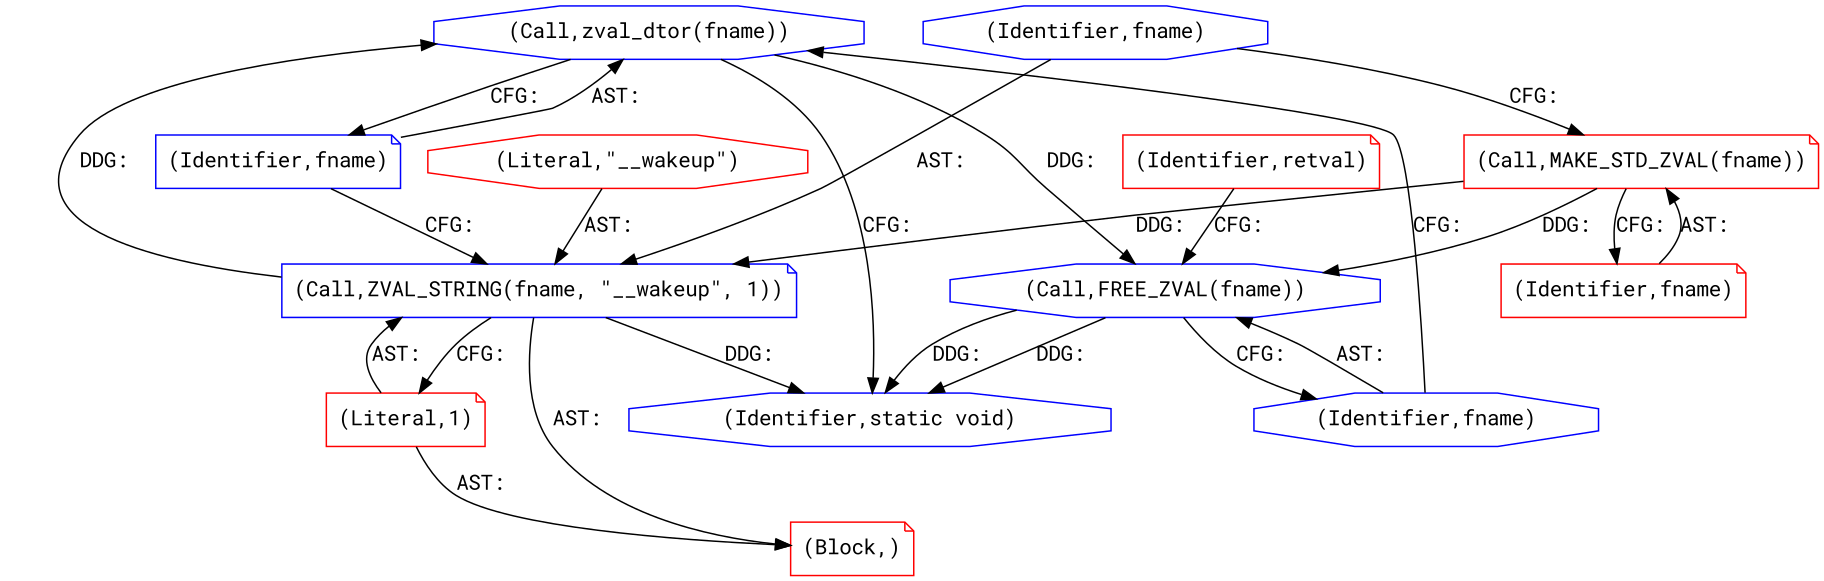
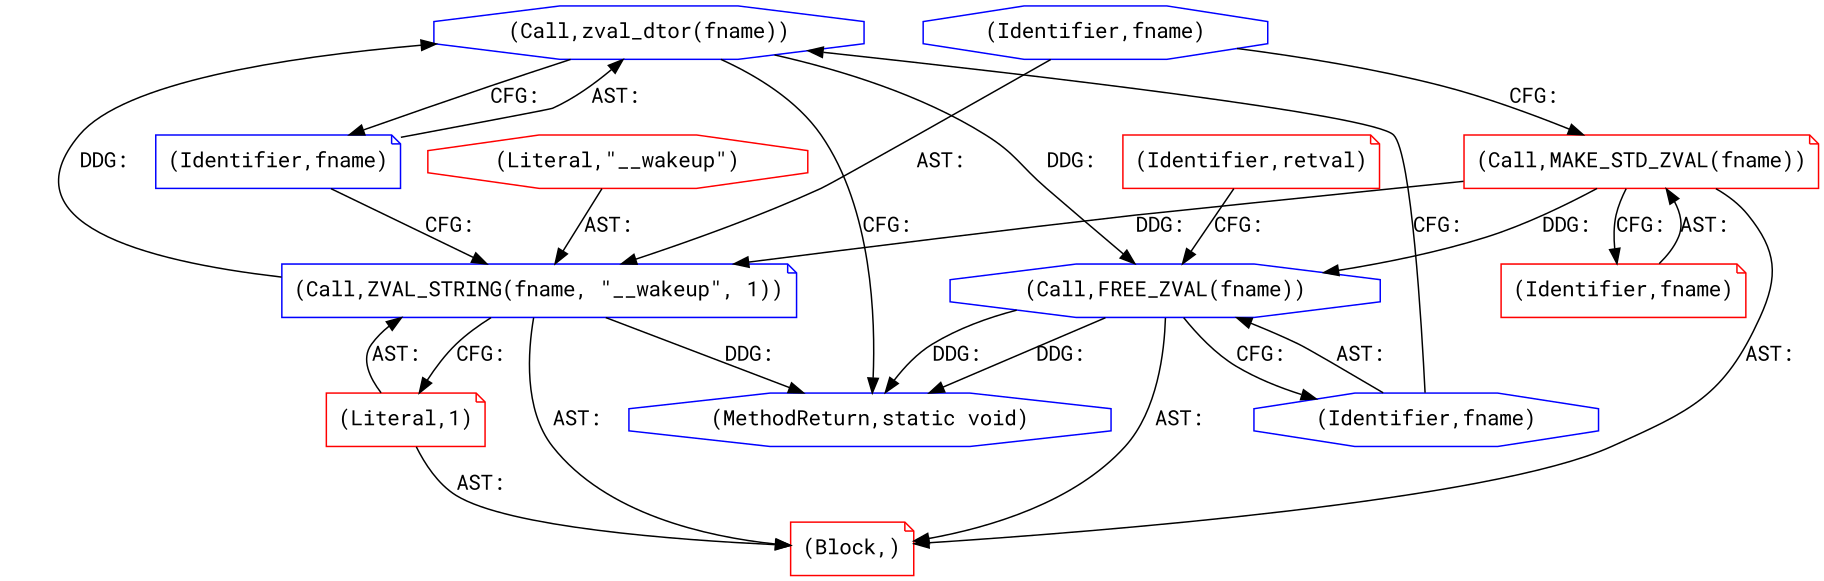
node "(Identifier,static void)": label "(Identifier,static void)" -> "(MethodReturn,static void)"
edge "(Call,FREE_ZVAL(fname))" -> "(Block,)": added, label "AST:"
edge "(Call,MAKE_STD_ZVAL(fname))" -> "(Block,)": added, label "AST:"
